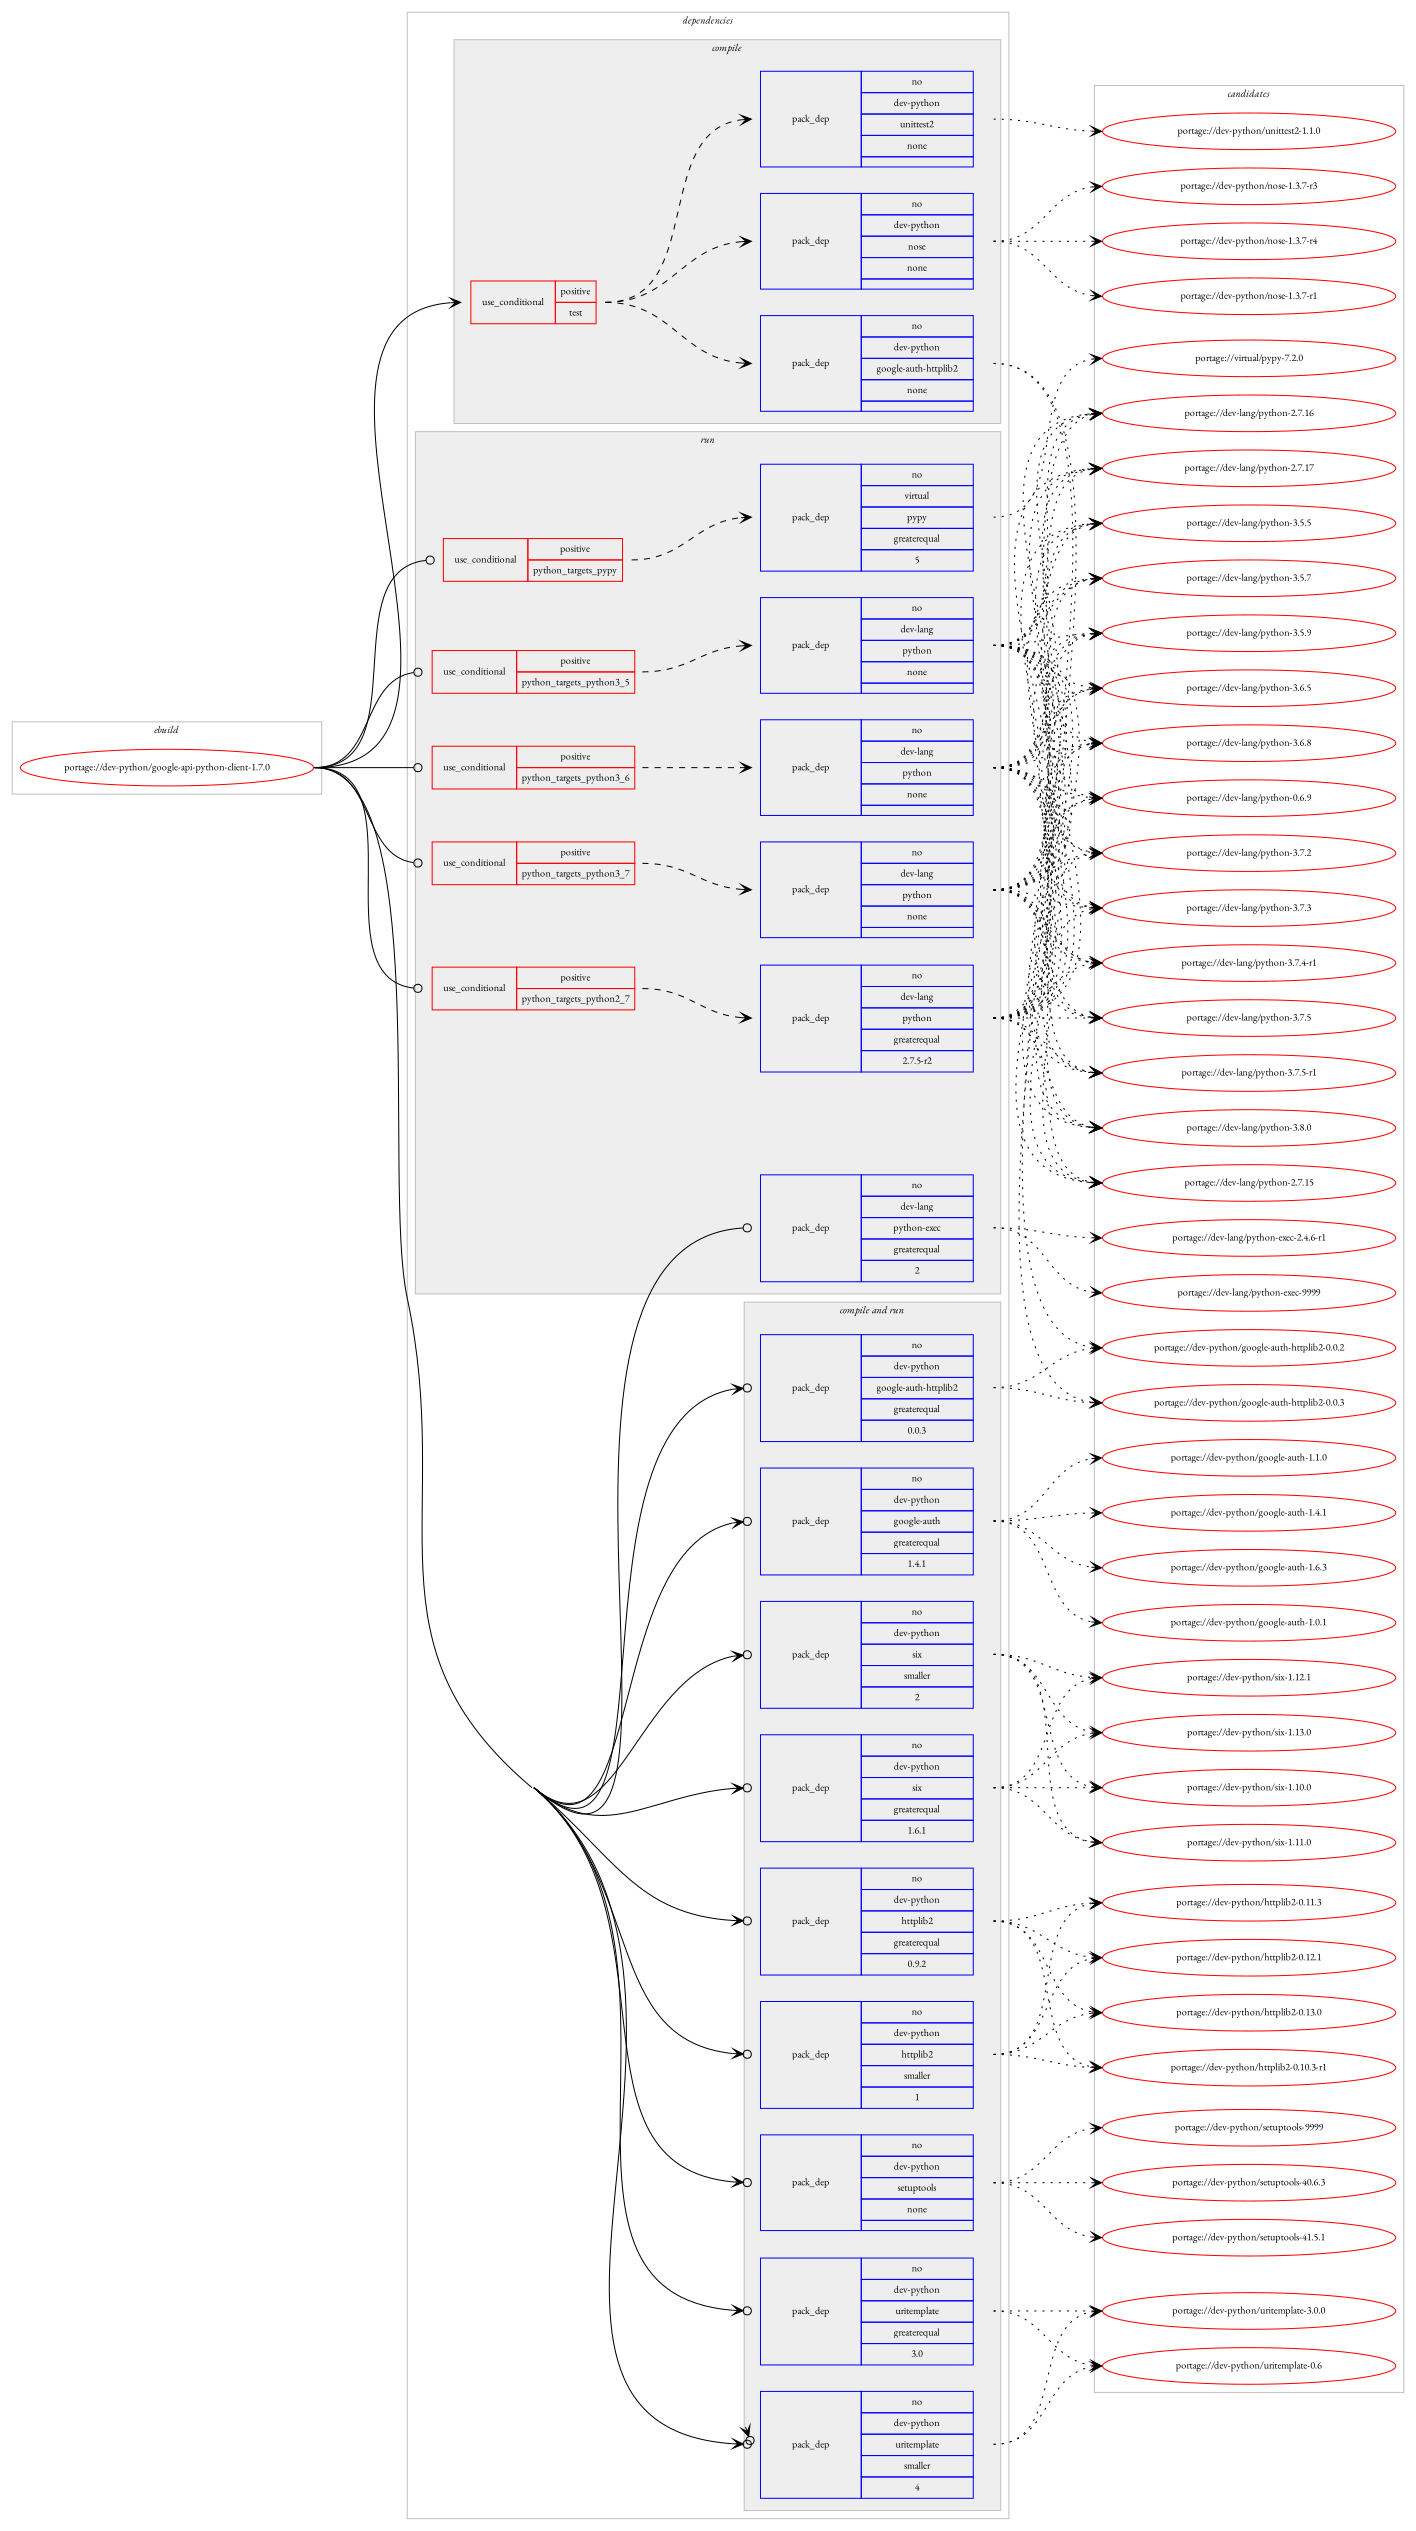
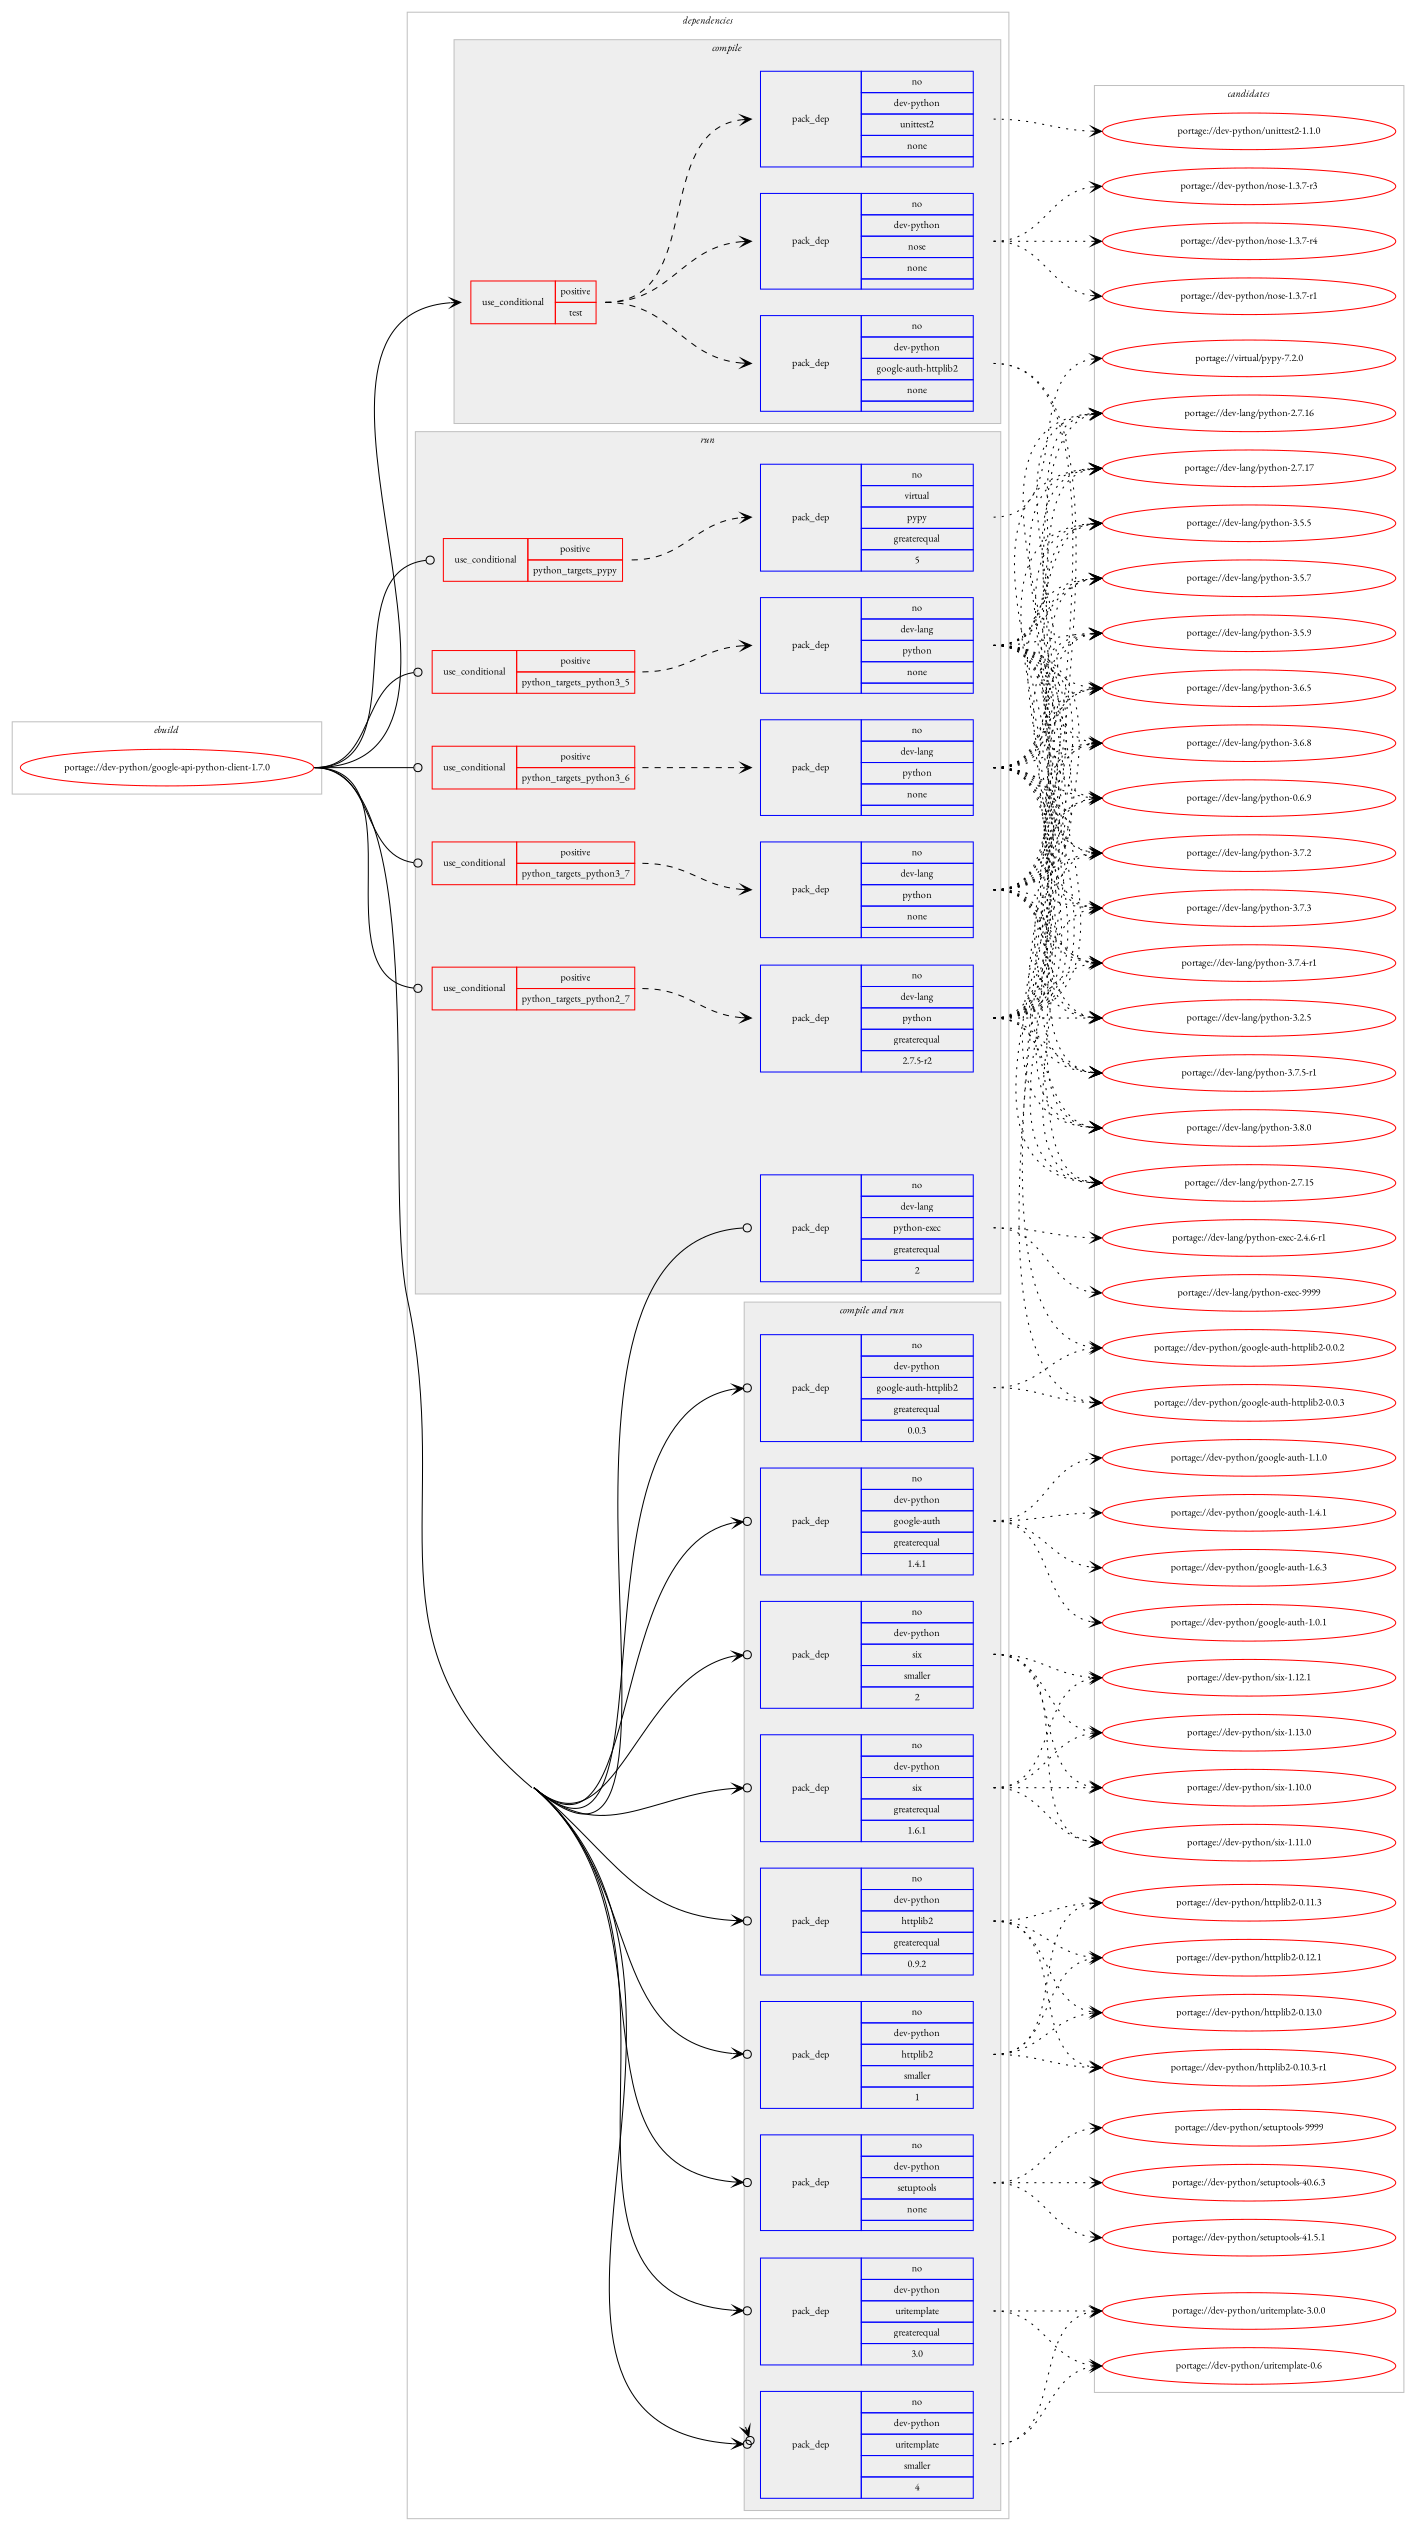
node "portage://dev-lang/python-3.7.5": label "portage://dev-lang/python-3.7.5" -> "portage://dev-lang/python-3.2.5"
